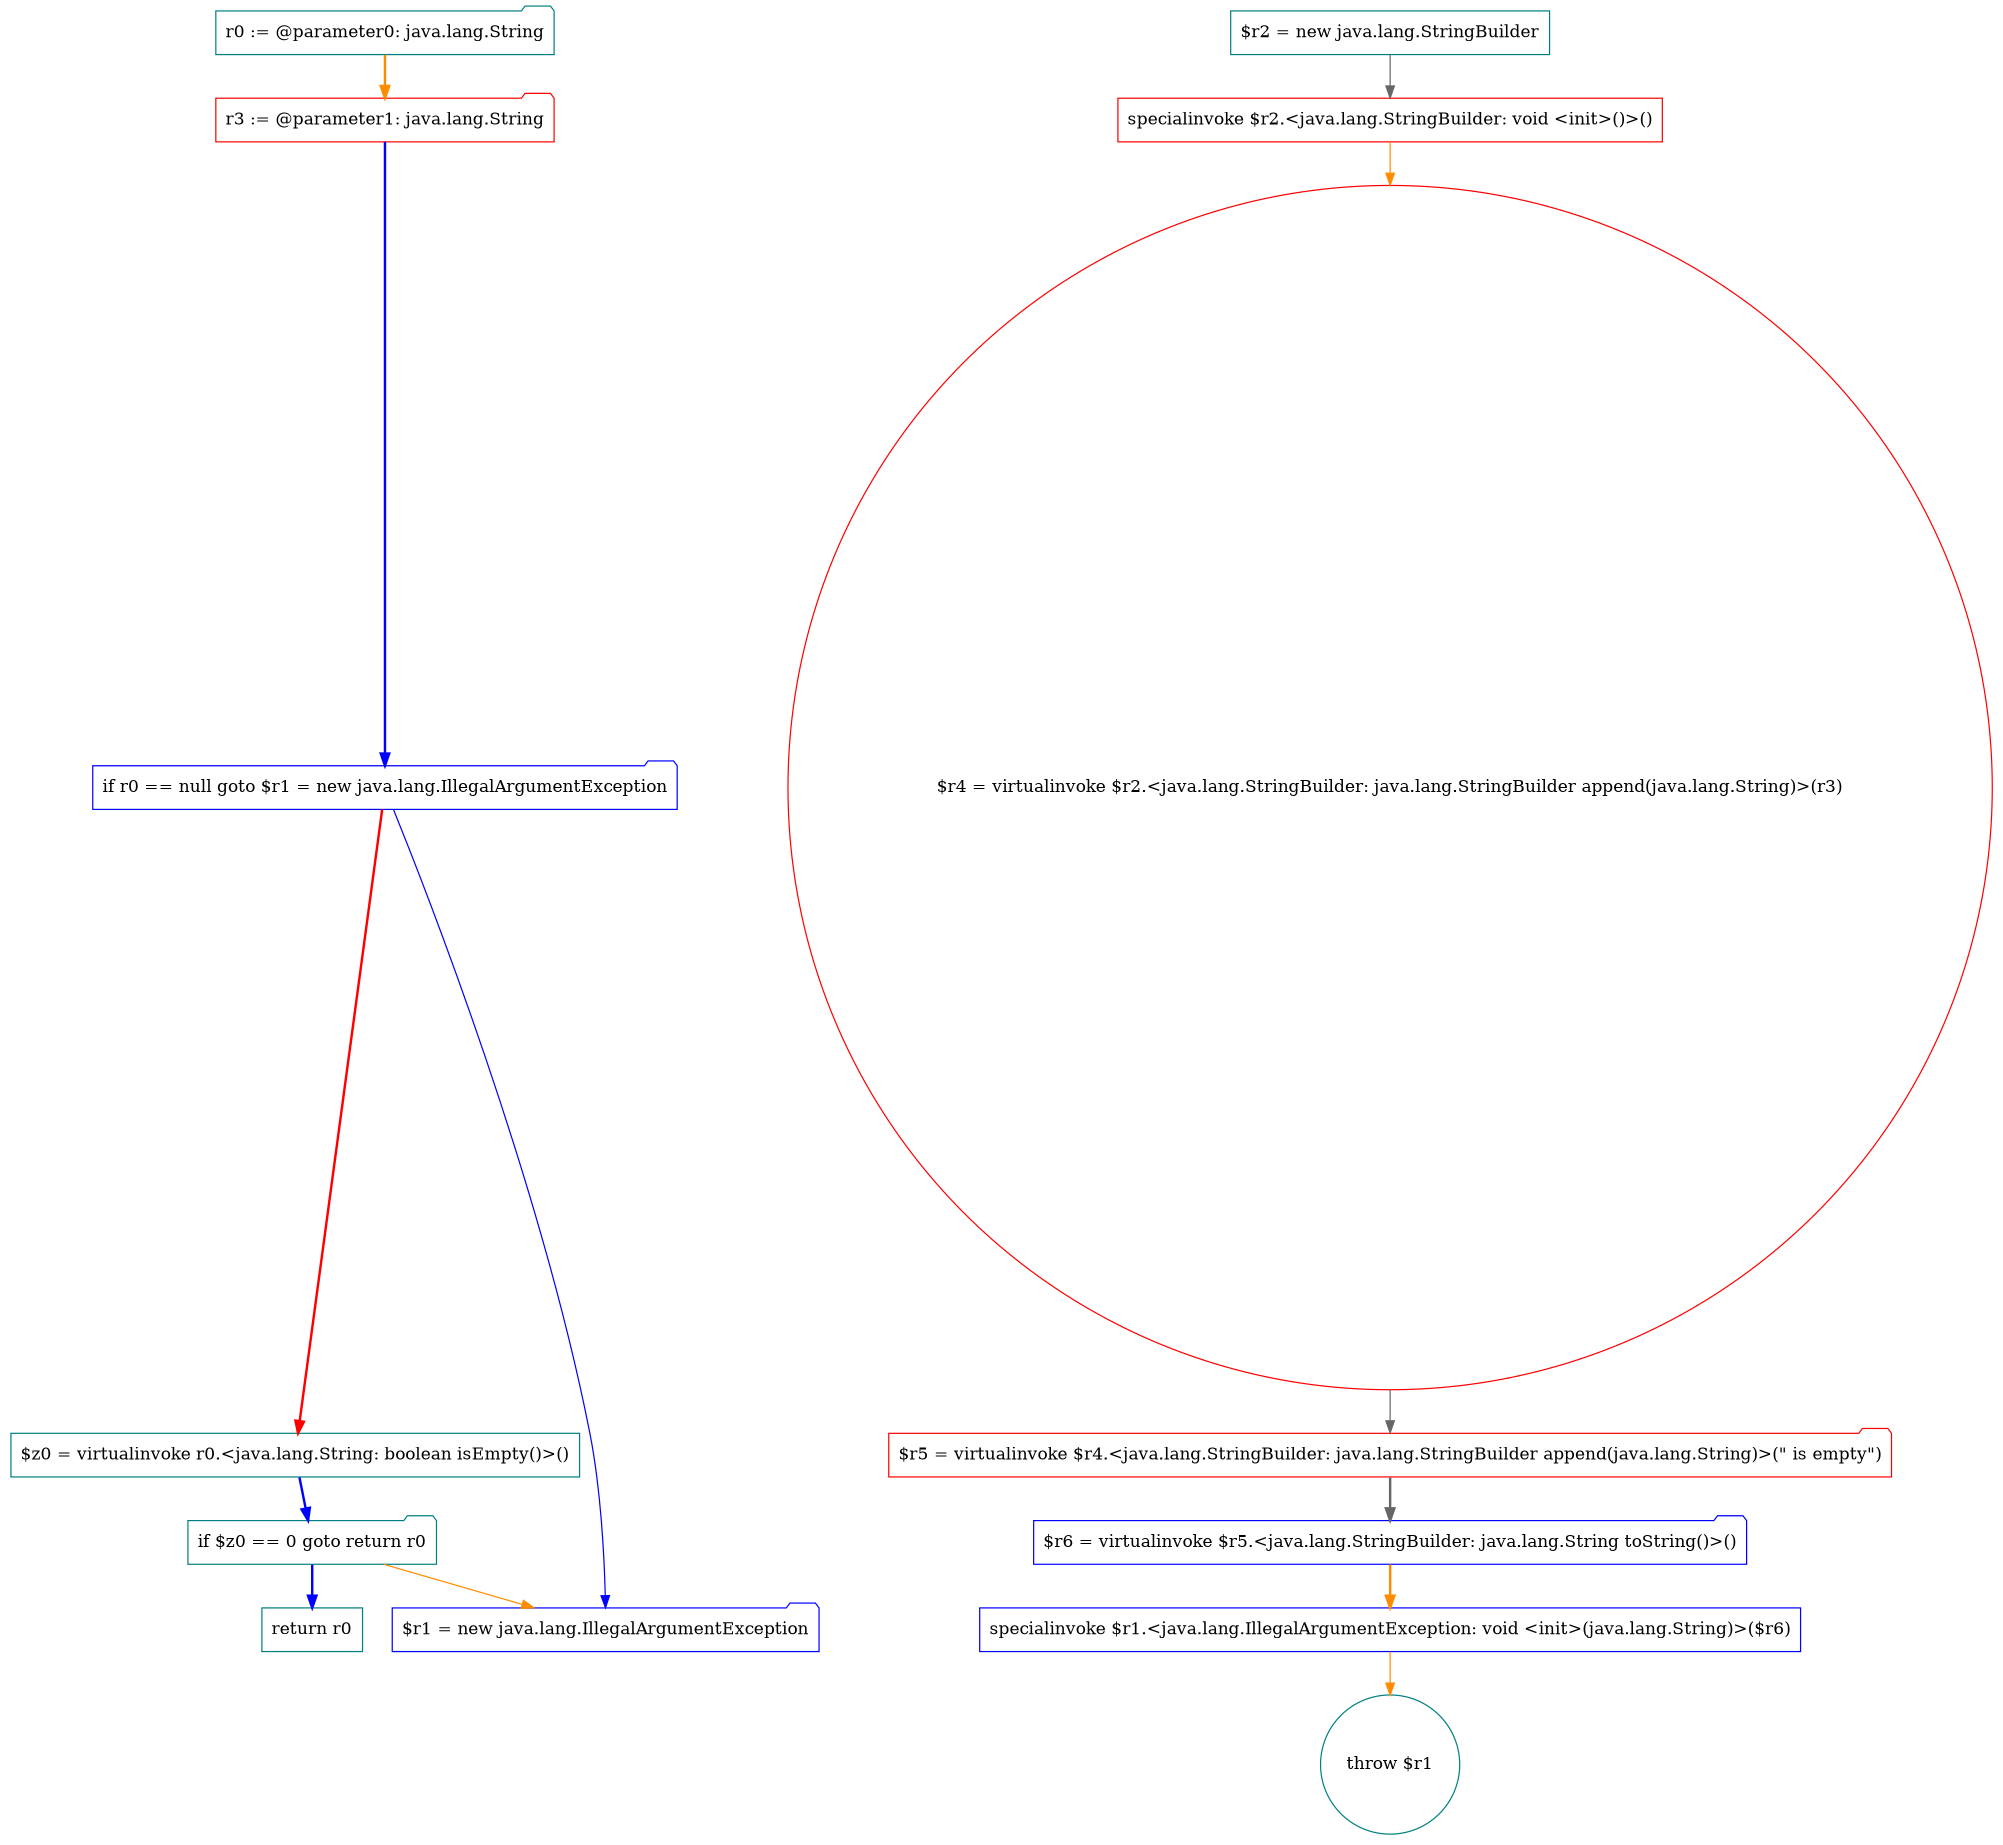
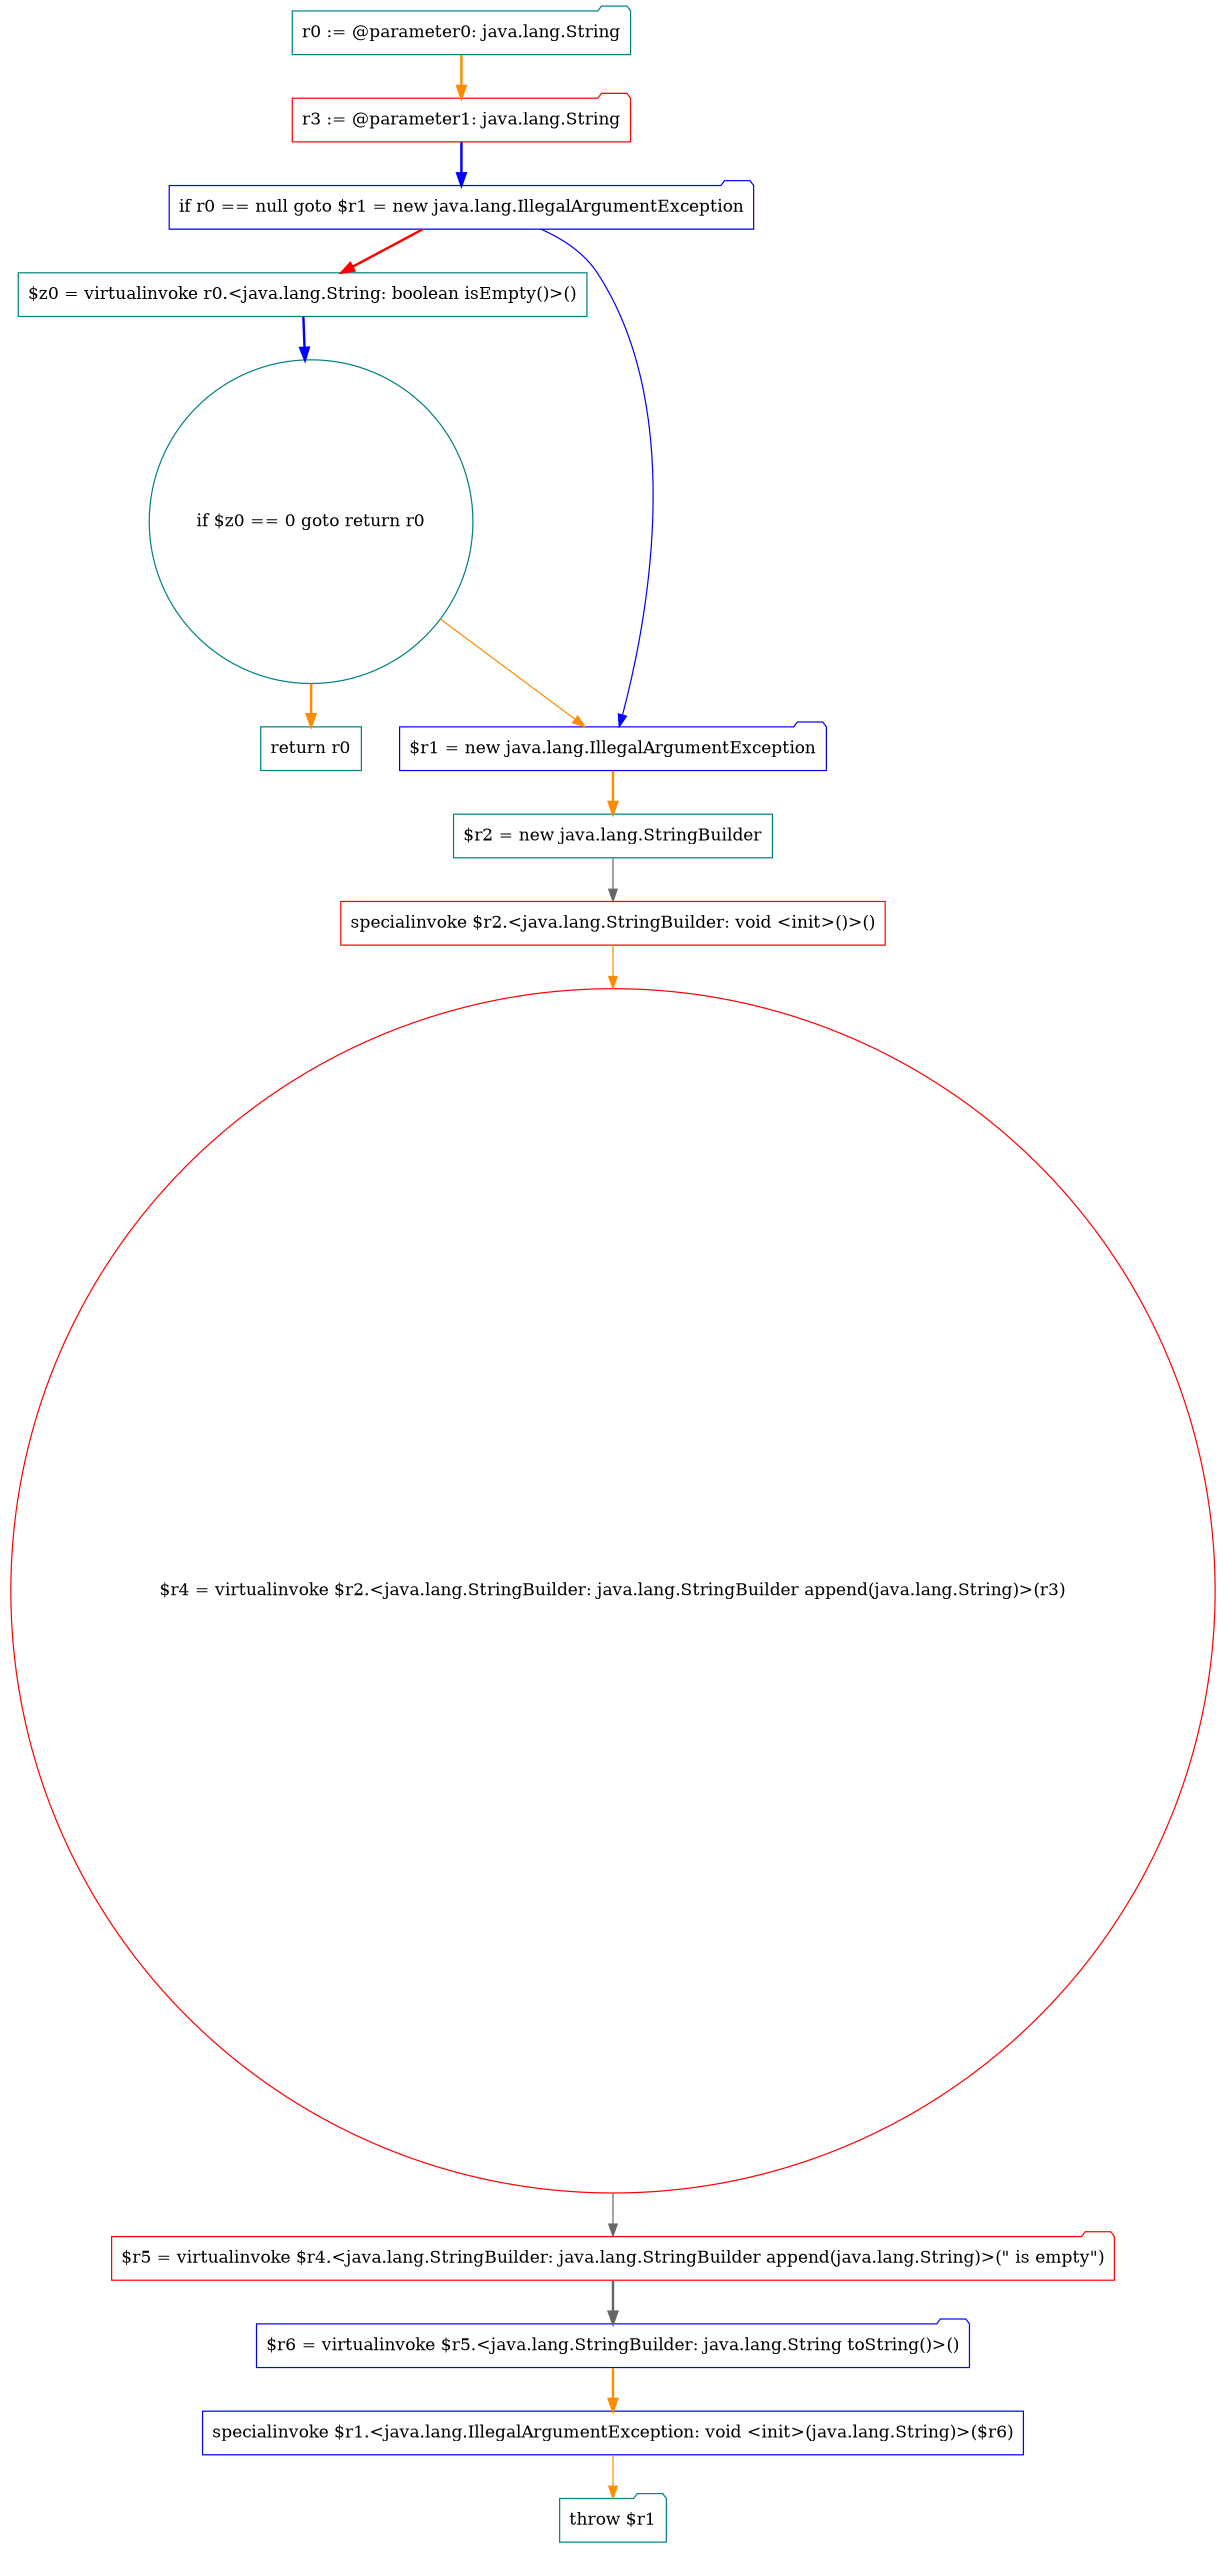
edge "$r1 = new java.lang.IllegalArgumentException" -> "$r2 = new java.lang.StringBuilder": added
node "if $z0 == 0 goto return r0": shape folder -> circle
edge "if $z0 == 0 goto return r0" -> "return r0": color blue -> darkorange
node "throw $r1": shape circle -> folder
